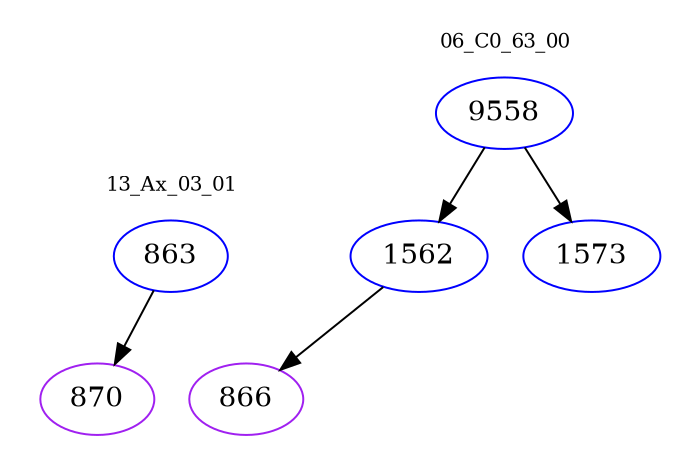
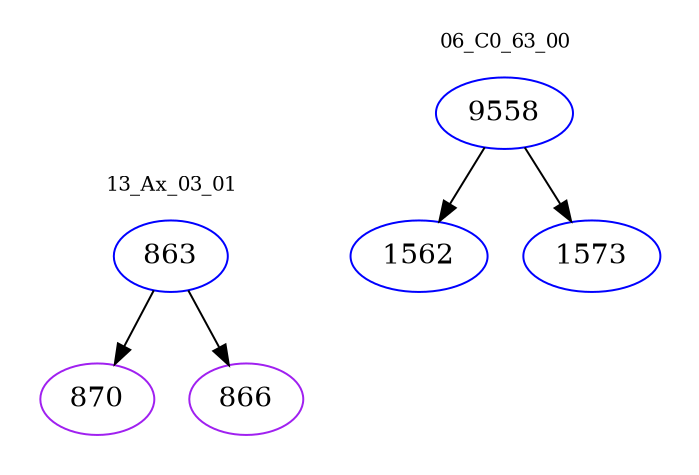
edge "1562" -> "866": now "863" -> "866"
